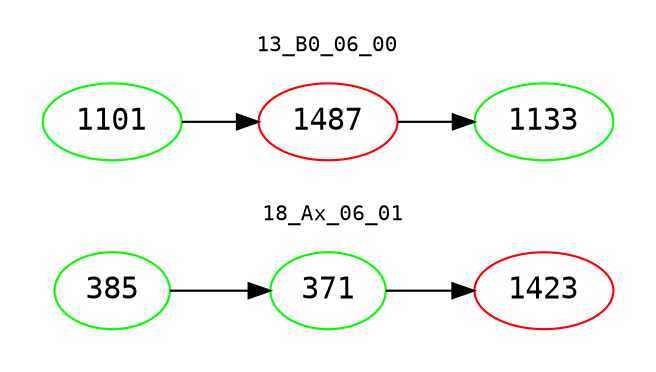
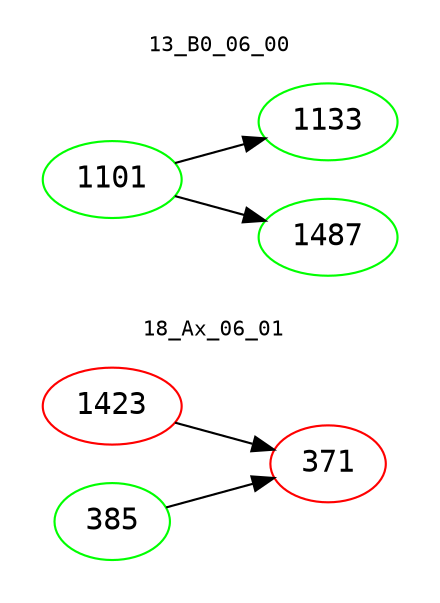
node "1487": color red -> green
edge "1487" -> "1133": now "1101" -> "1133"
node "371": color green -> red
edge "371" -> "1423": reversed
